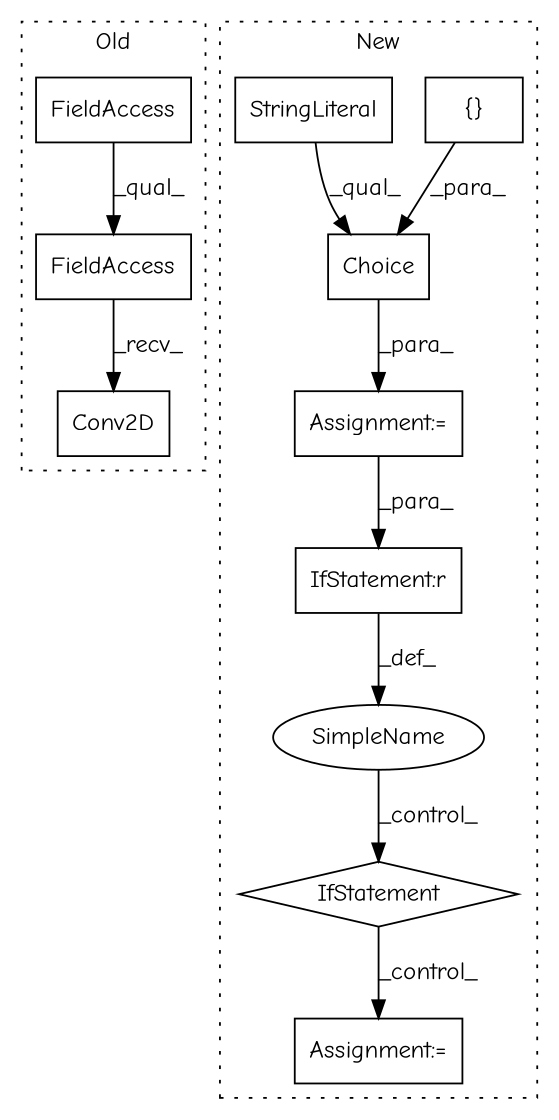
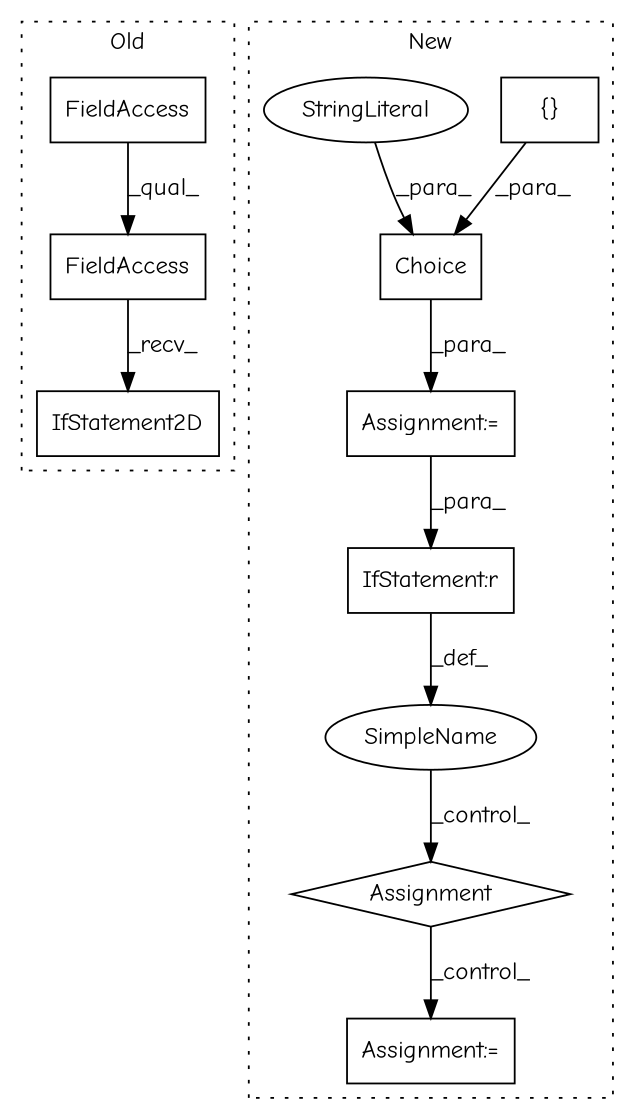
node "StringLiteral": shape box -> ellipse
edge "StringLiteral" -> "Choice": label "_qual_" -> "_para_"
node "Conv2D": label "Conv2D" -> "IfStatement2D"
node "IfStatement": label "IfStatement" -> "Assignment"
